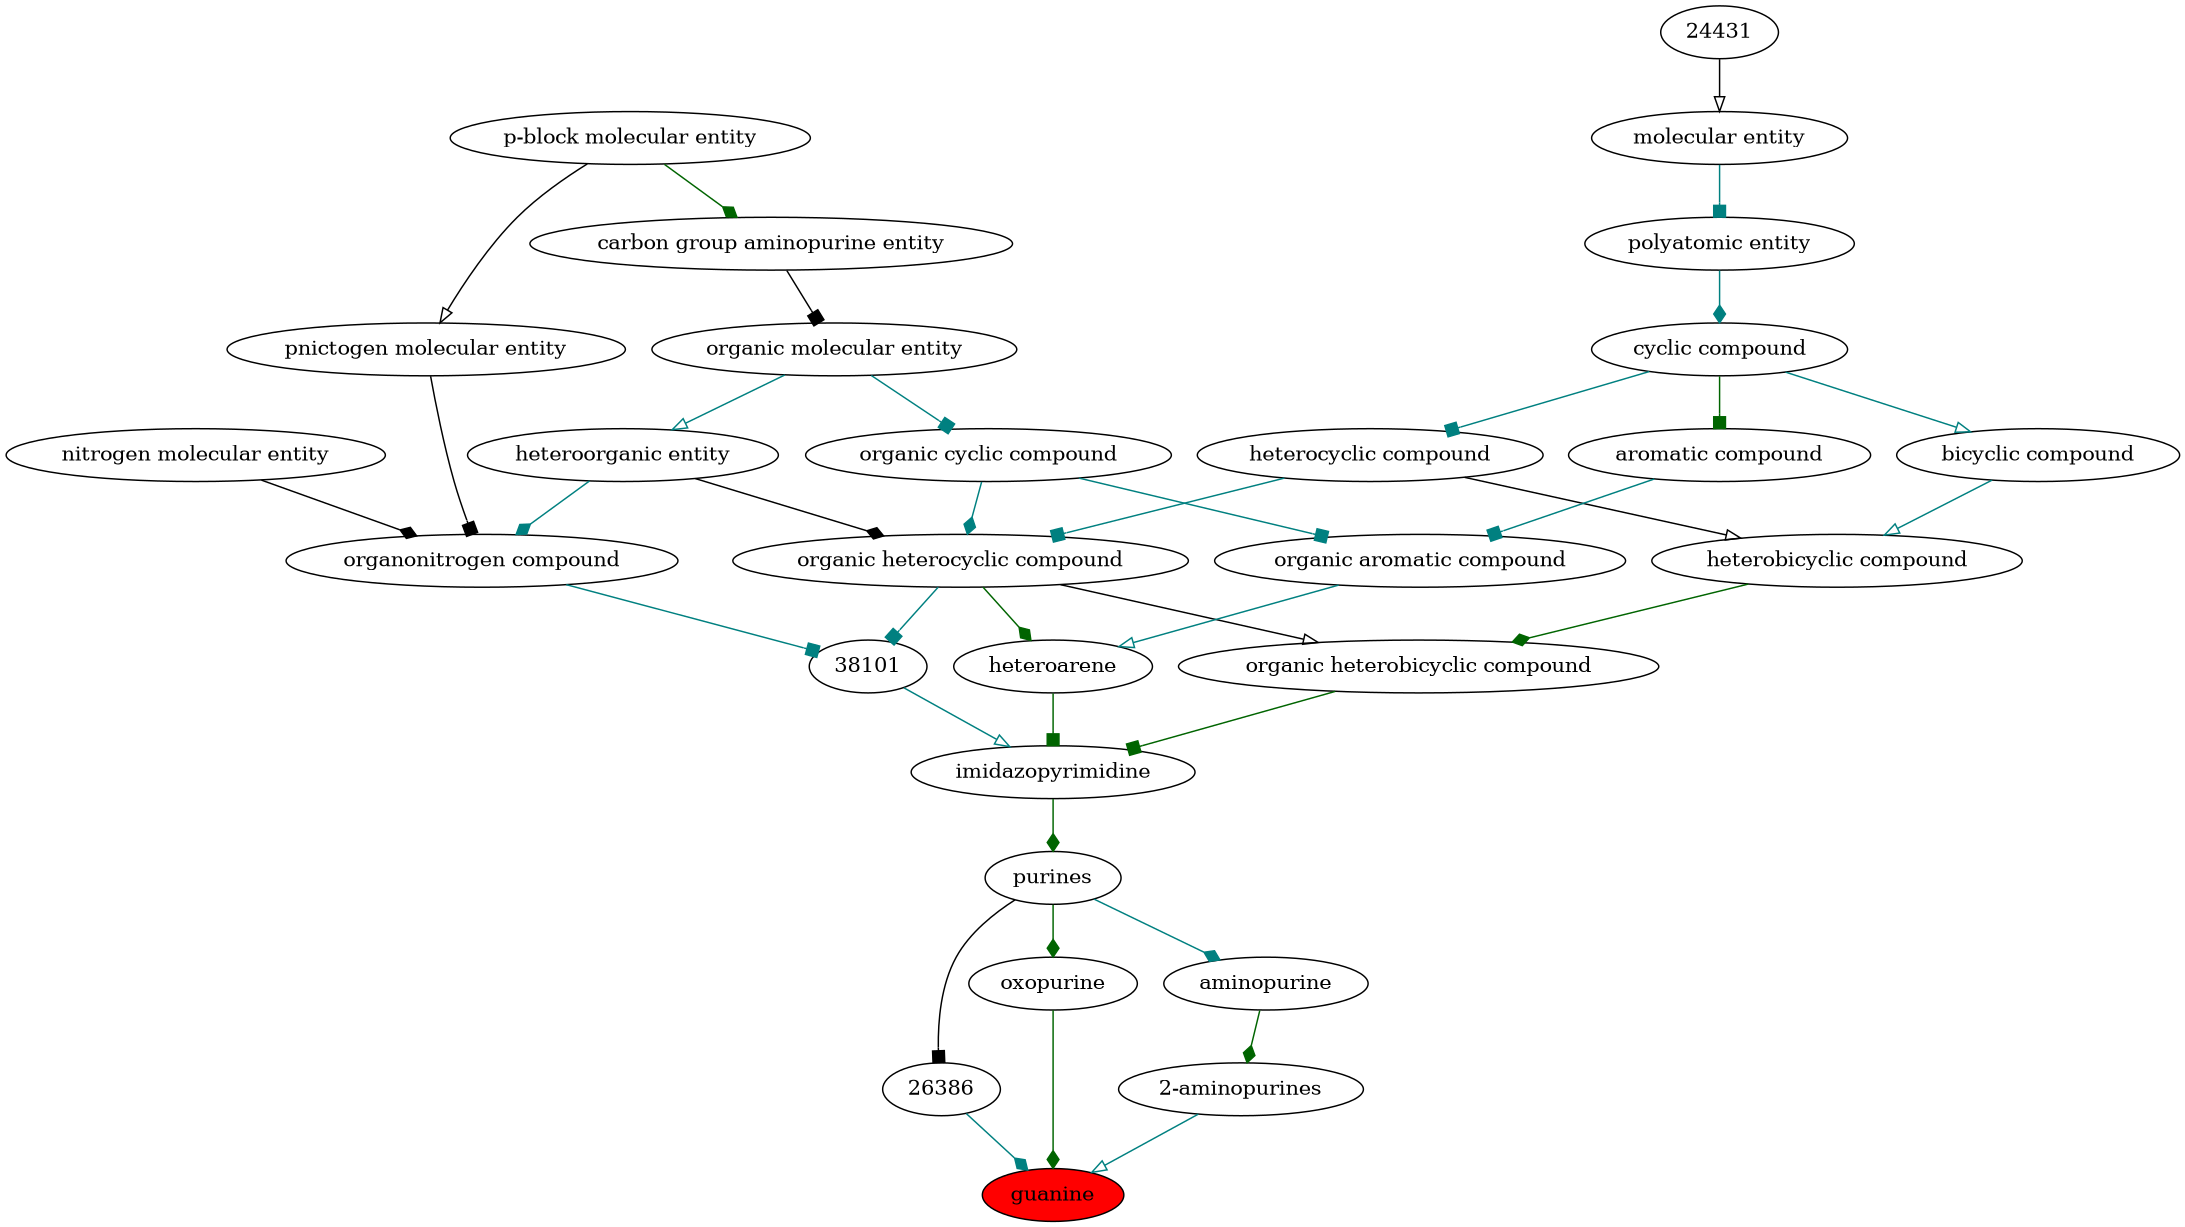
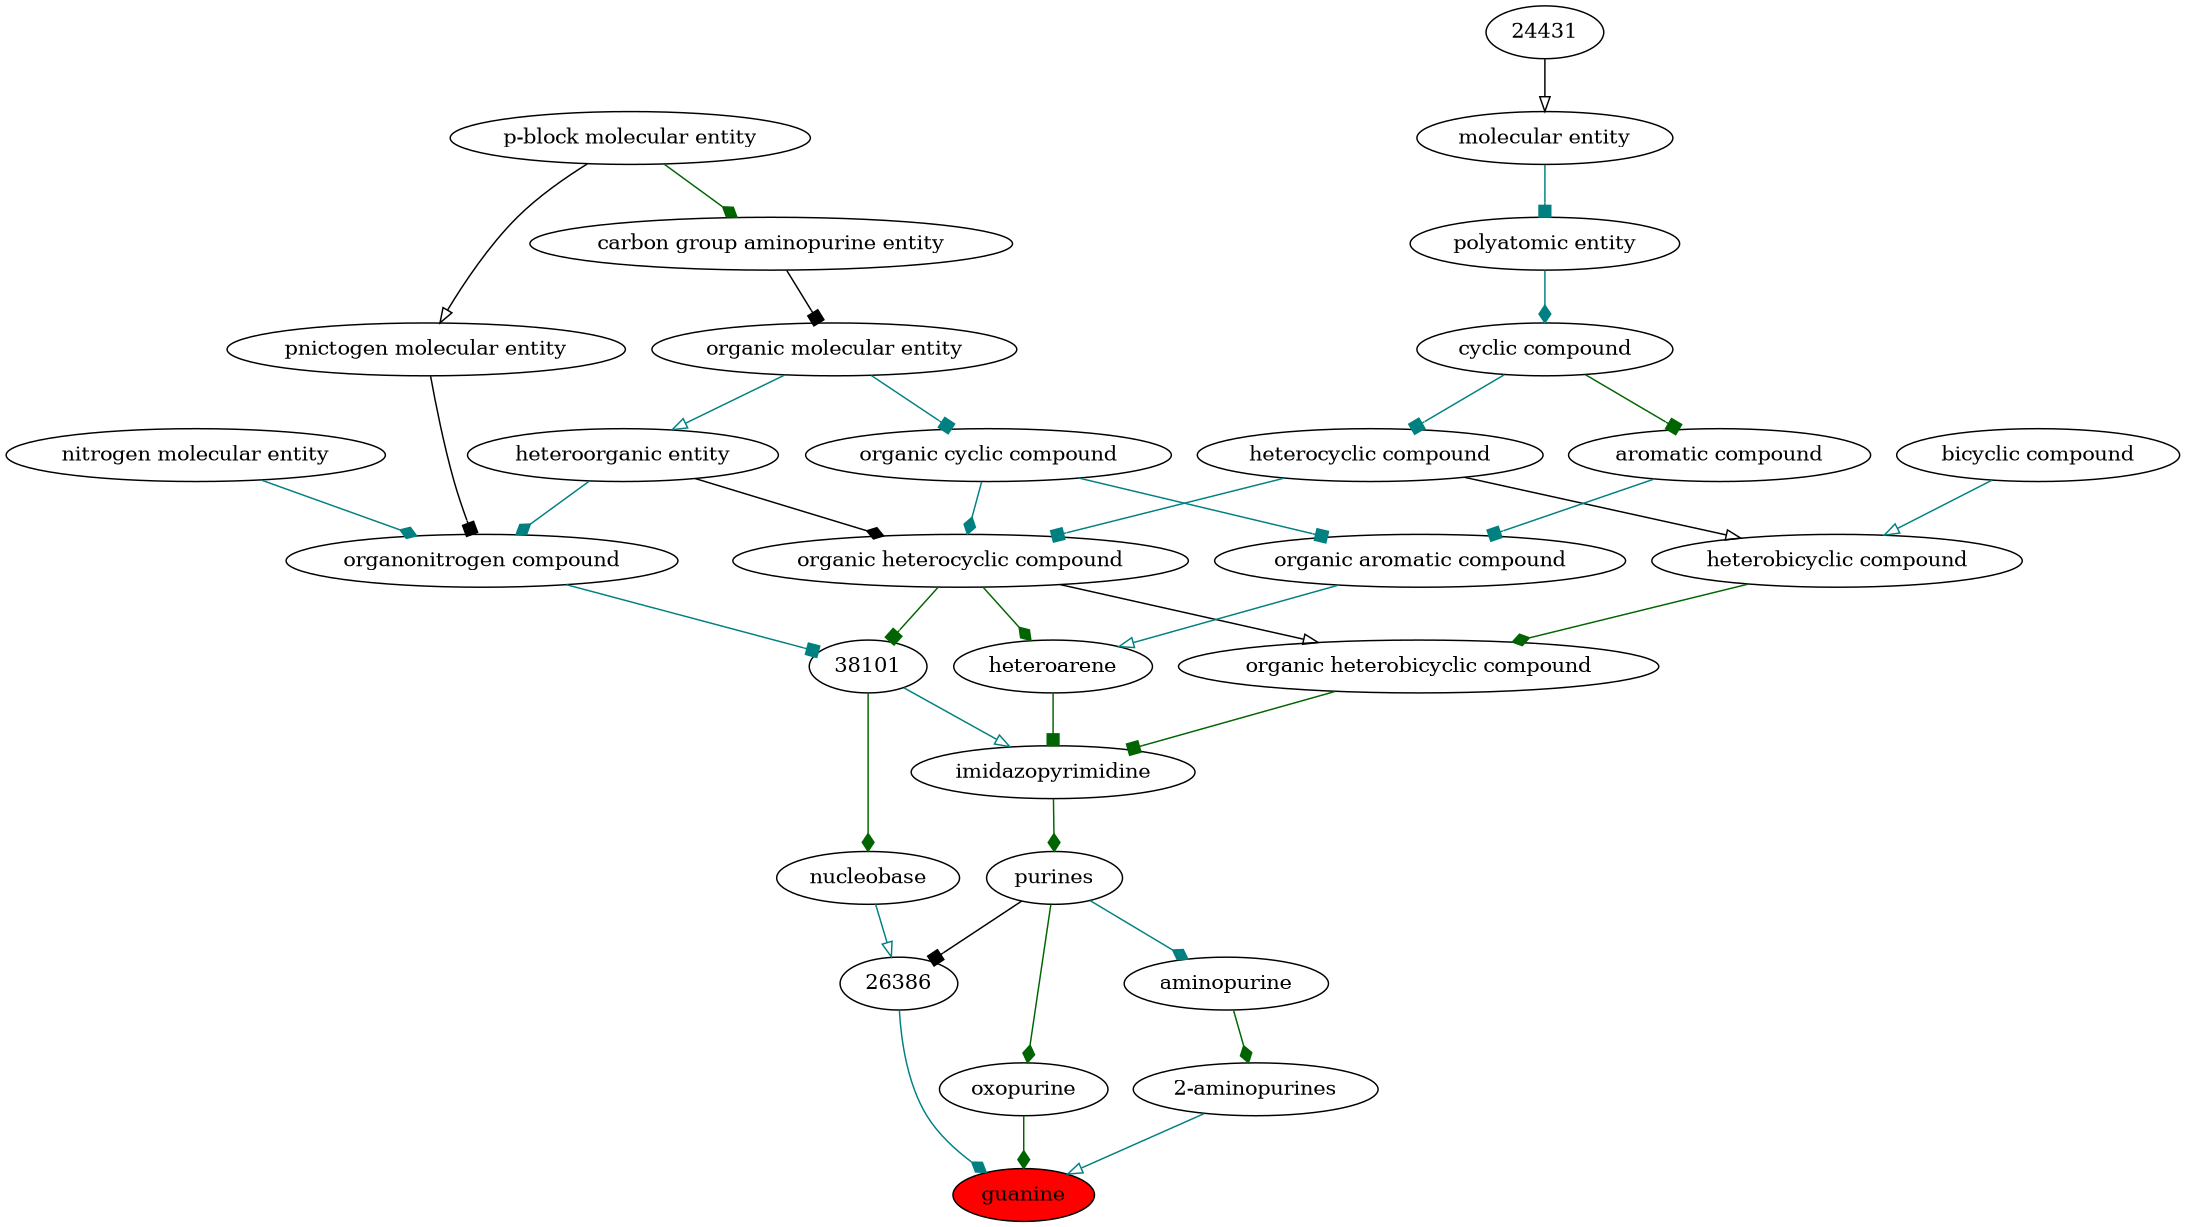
edge "cyclic compound" -> "bicyclic compound": removed
edge "nitrogen molecular entity" -> "organonitrogen compound": color black -> teal
edge "organic heterocyclic compound" -> "38101": color teal -> darkgreen
node "nucleobase": added
